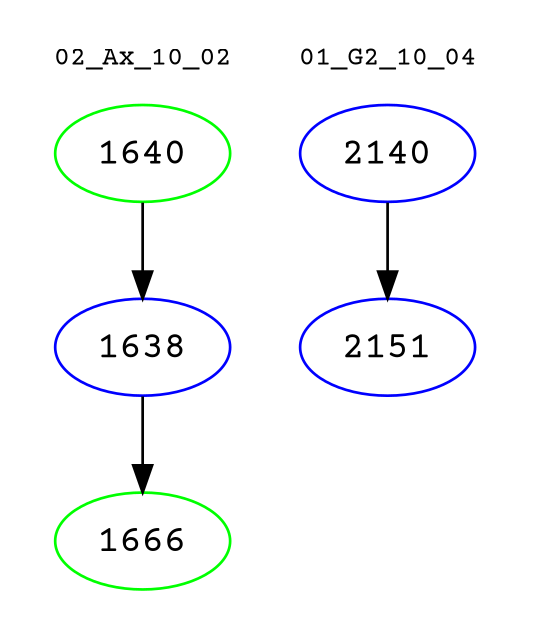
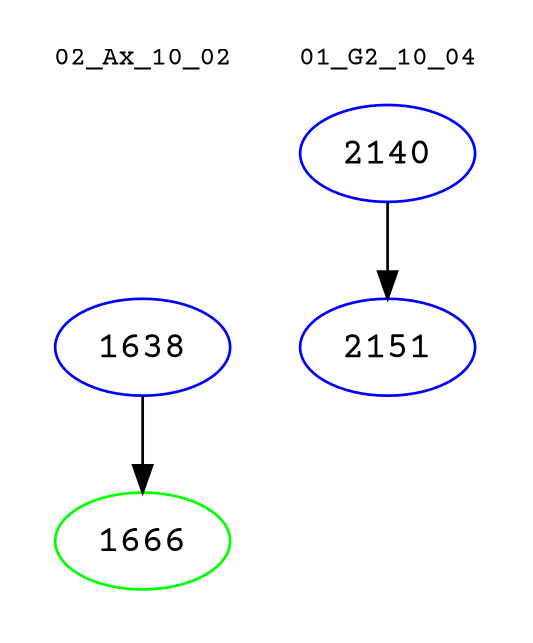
node "1640": removed
